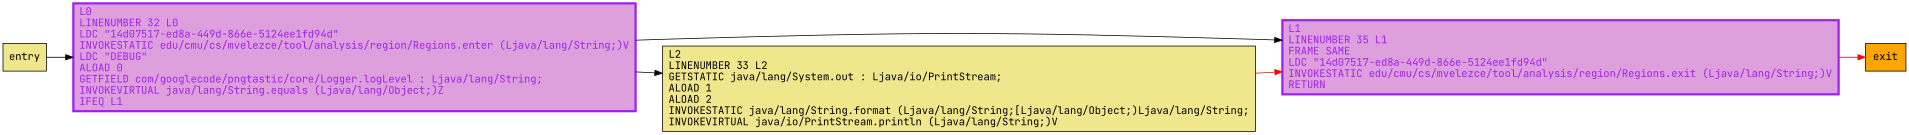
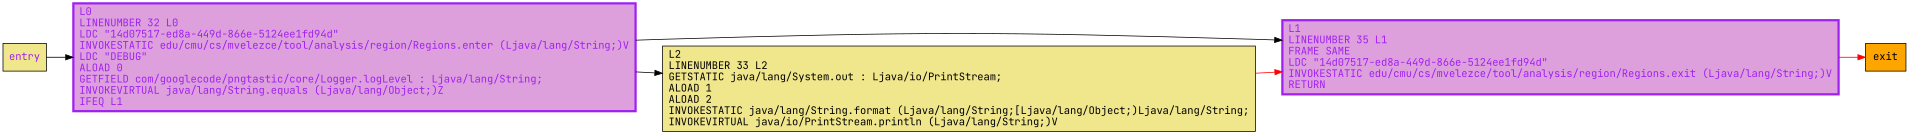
node "entry": fontcolor black -> purple
